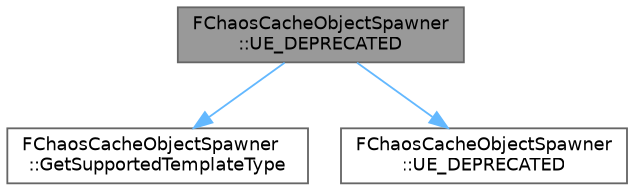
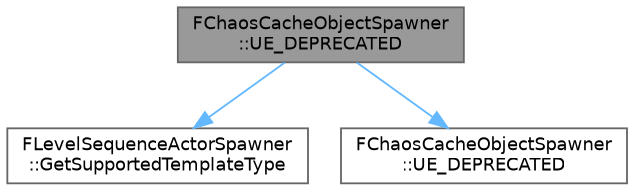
node "FChaosCacheObjectSpawner ::GetSupportedTemplateType": label "FChaosCacheObjectSpawner ::GetSupportedTemplateType" -> "FLevelSequenceActorSpawner ::GetSupportedTemplateType"
